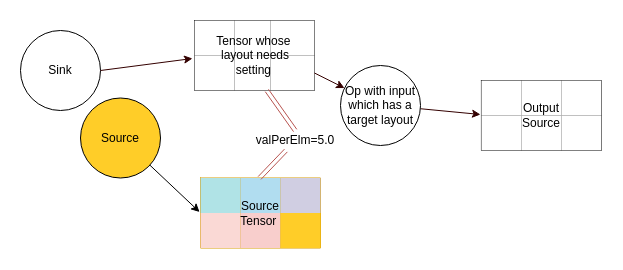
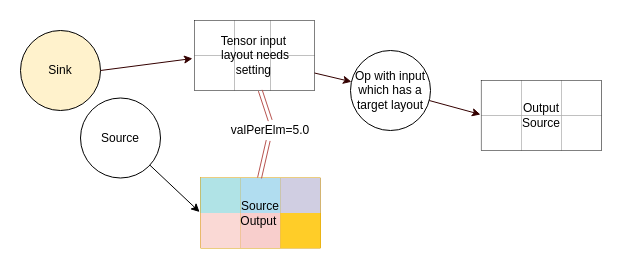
node "Tensor whose layout needs setting": label "Tensor whose layout needs setting" -> "Tensor input layout needs setting"
node "Sink": fillcolor #ffffff -> #fff2cc
node "Op with input which has a target layout": moved (381, 106) -> (391, 91)
node "Source": fillcolor #ffcd28 -> #ffffff
node "valPerElm=5.0": moved (296, 141) -> (271, 131)
node "Source Tensor": label "Source Tensor" -> "Source Output"
